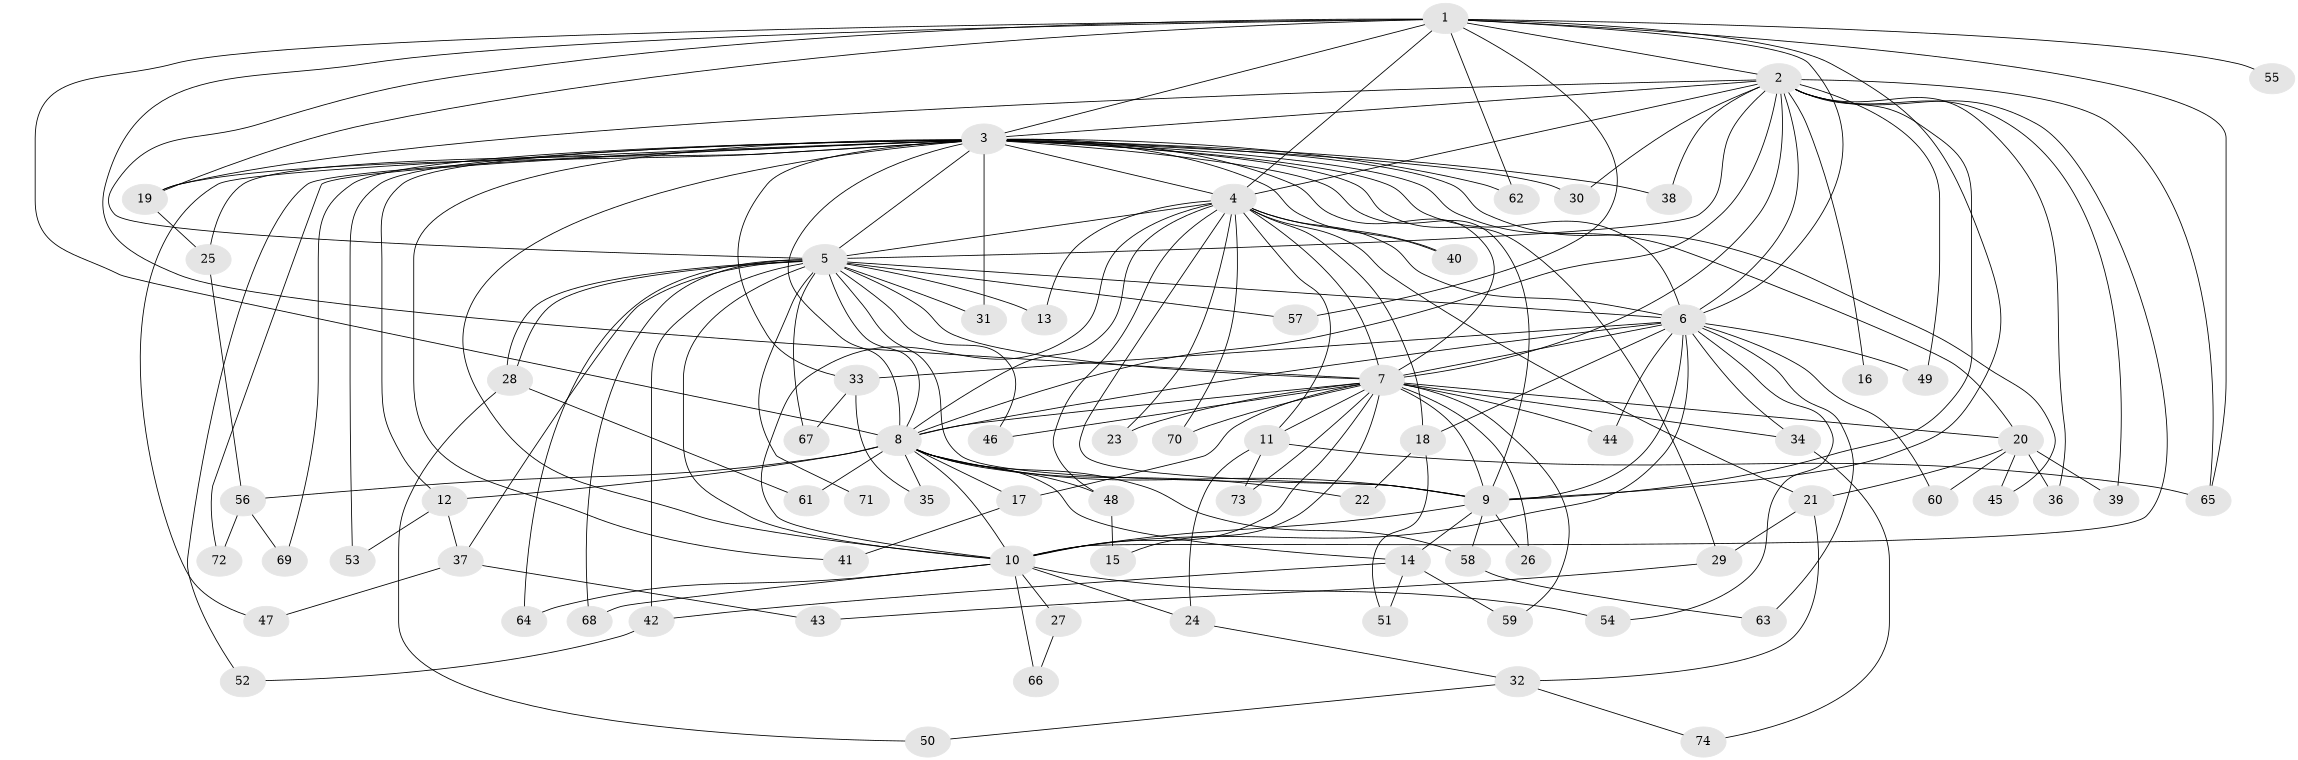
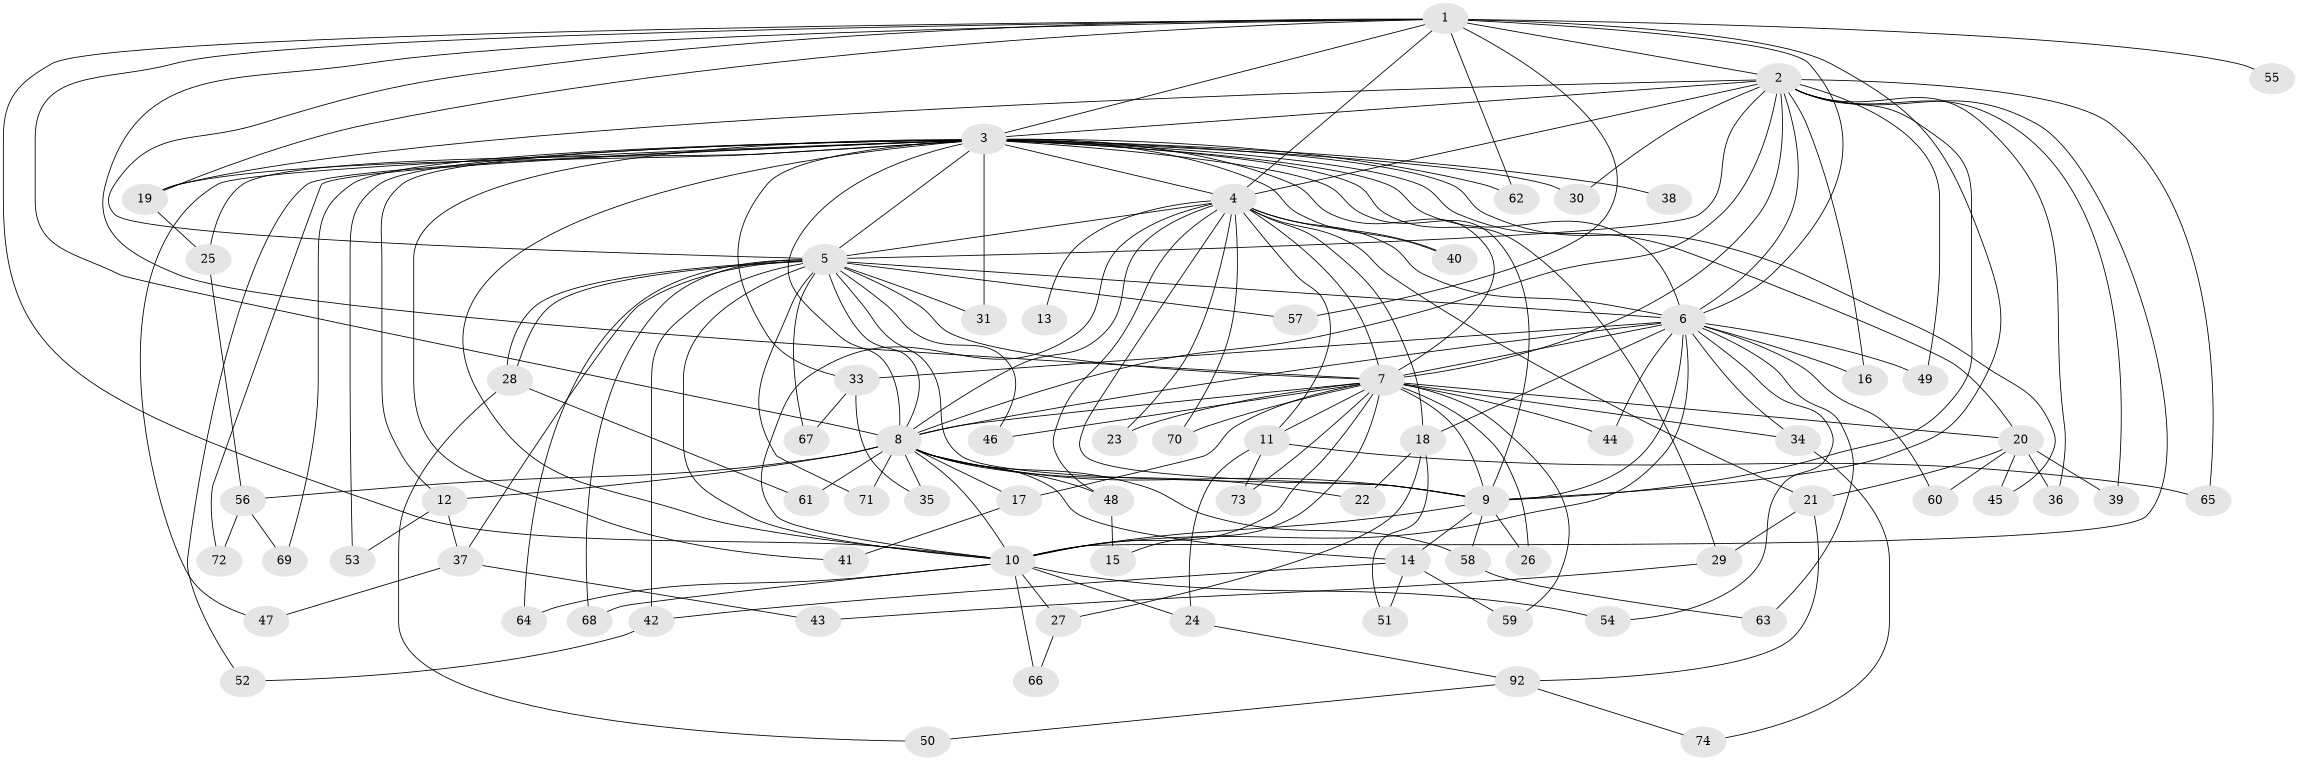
edge "1" -- "65": now "1" -- "10"
edge "2" -- "38": removed
edge "5" -- "13": removed
edge "6" -- "16": added
edge "8" -- "71": added
edge "18" -- "27": added
node "32": label "32" -> "92"
